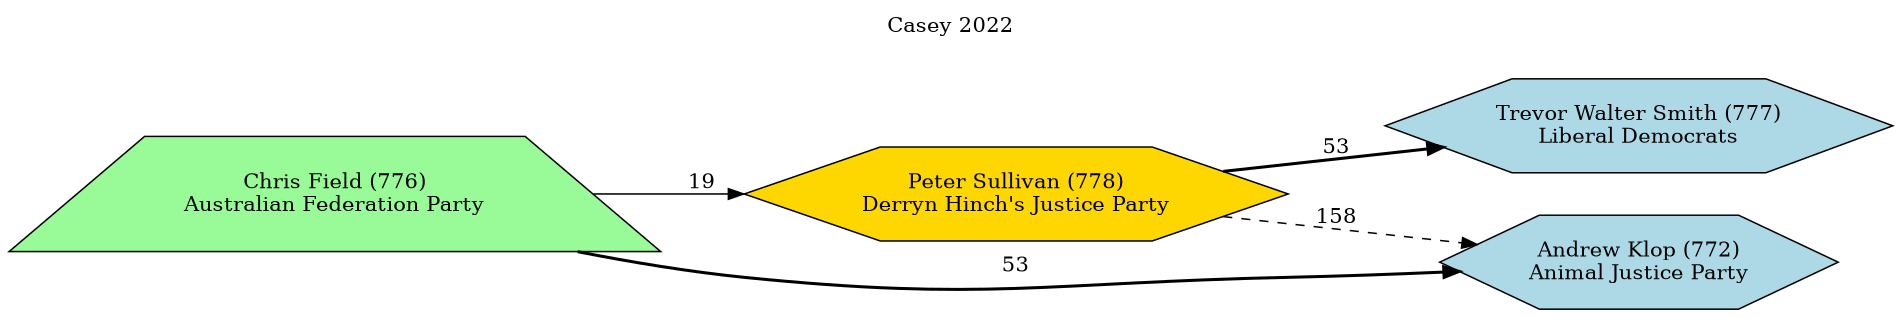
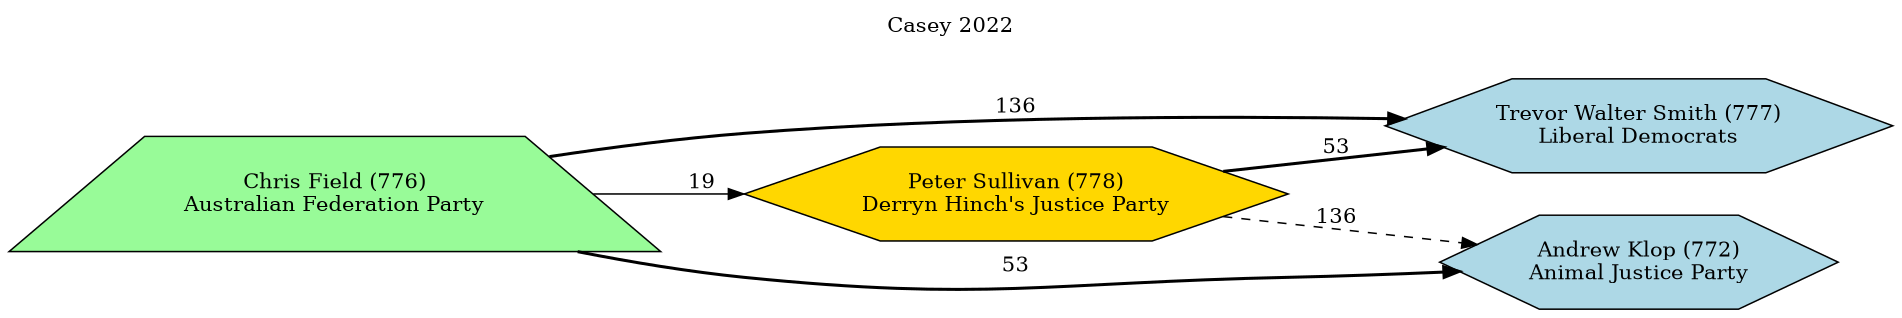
edge "Chris Field (776) Australian Federation Party" -> "Trevor Walter Smith (777) Liberal Democrats": added, label "136"
edge "Peter Sullivan (778) Derryn Hinch's Justice Party" -> "Andrew Klop (772) Animal Justice Party": label "158" -> "136"
